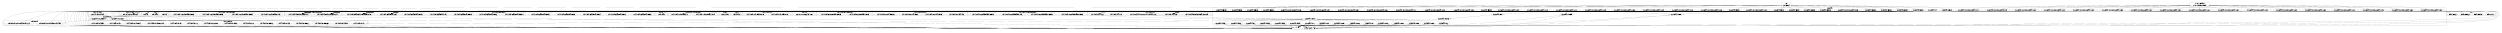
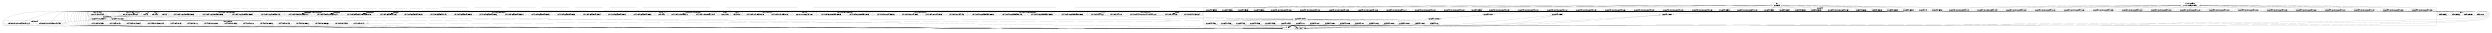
node "ANTLR::Runtime::RecognizerSharedState::match_range": label "ANTLR::Runtime::RecognizerSharedState::match_range" -> "ANTLR::Runtime::Lexer::match_range"
